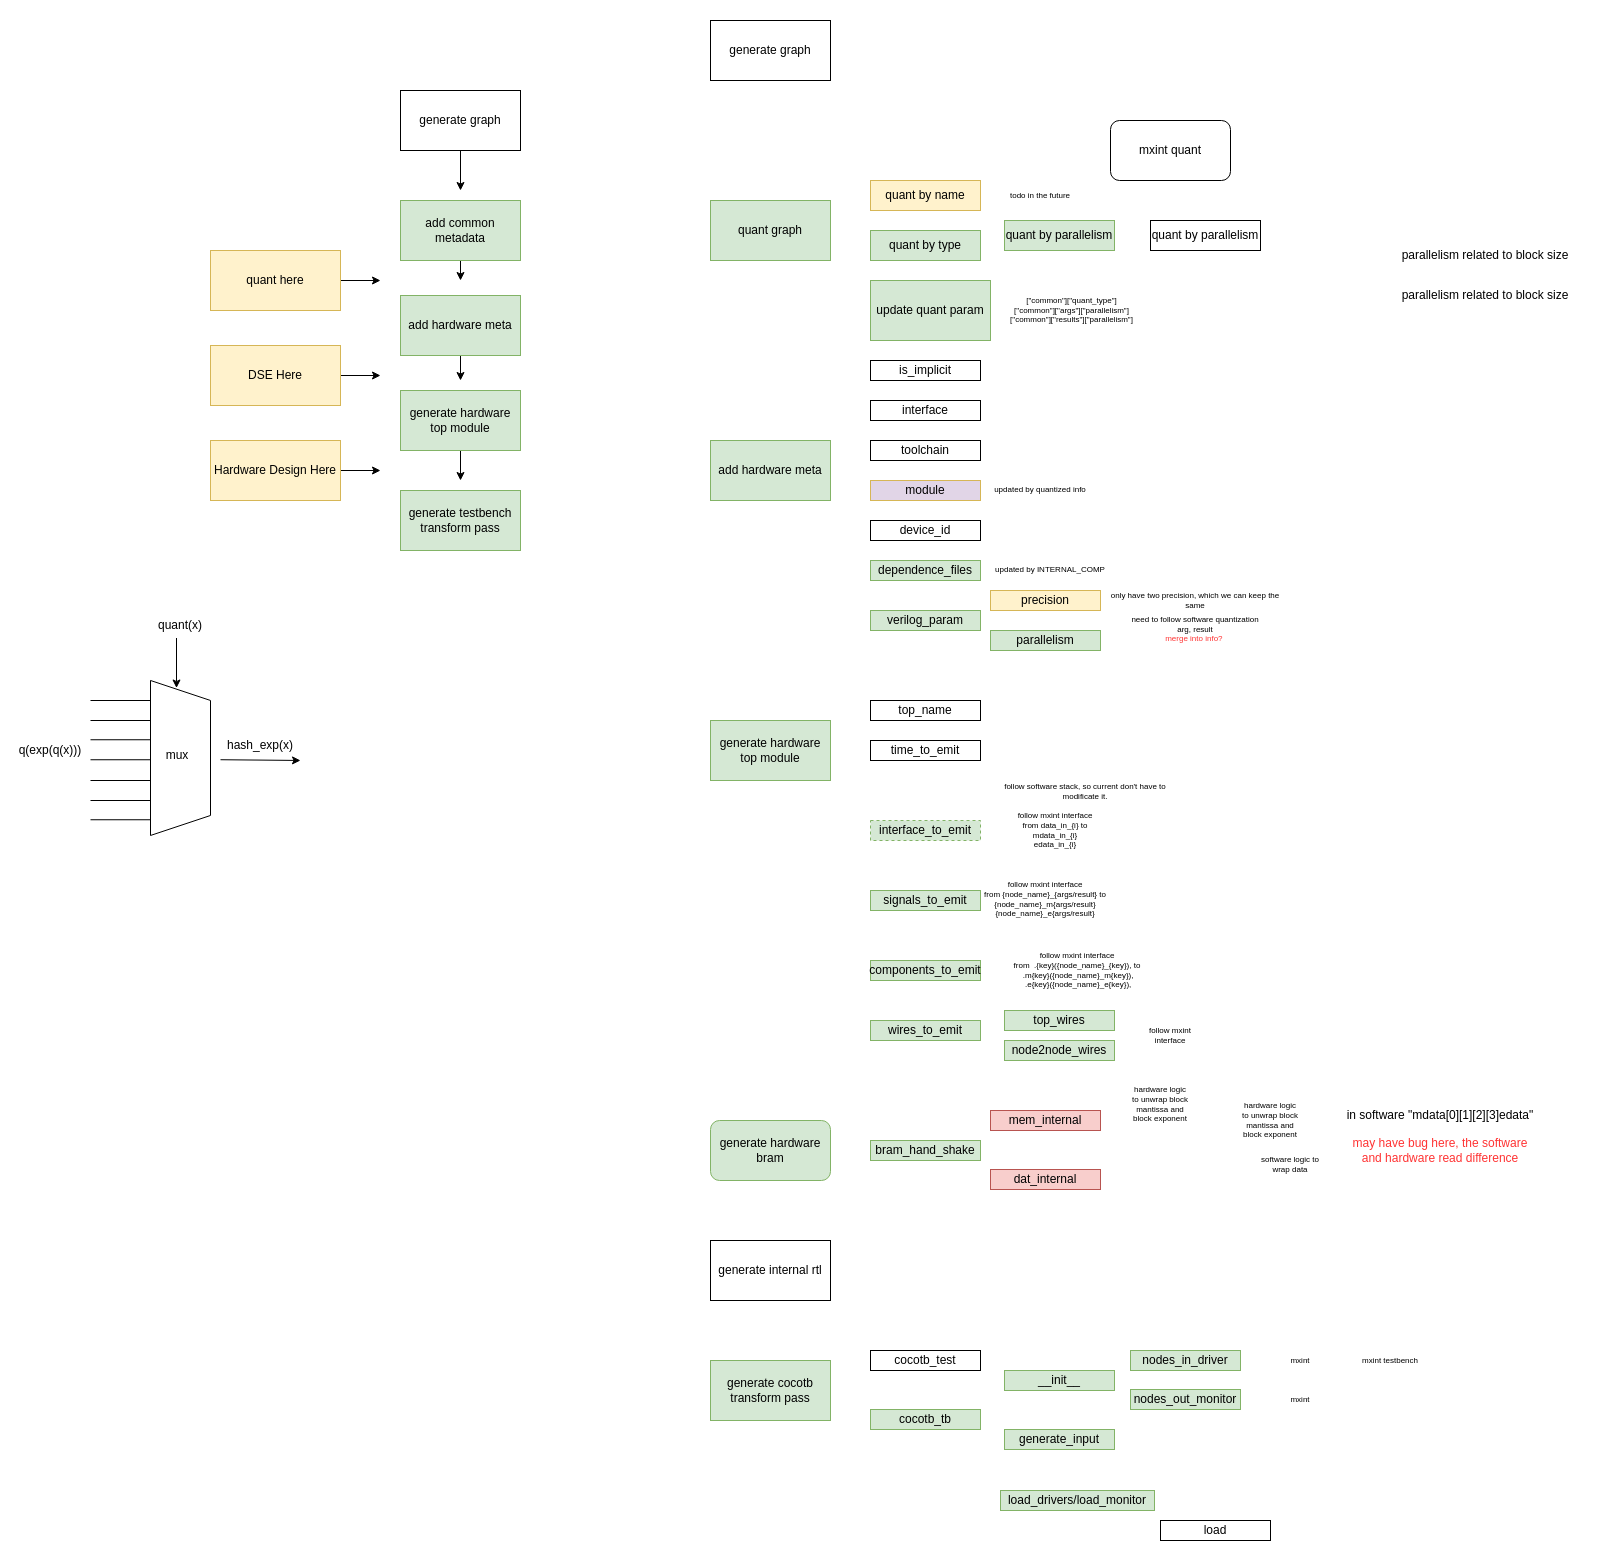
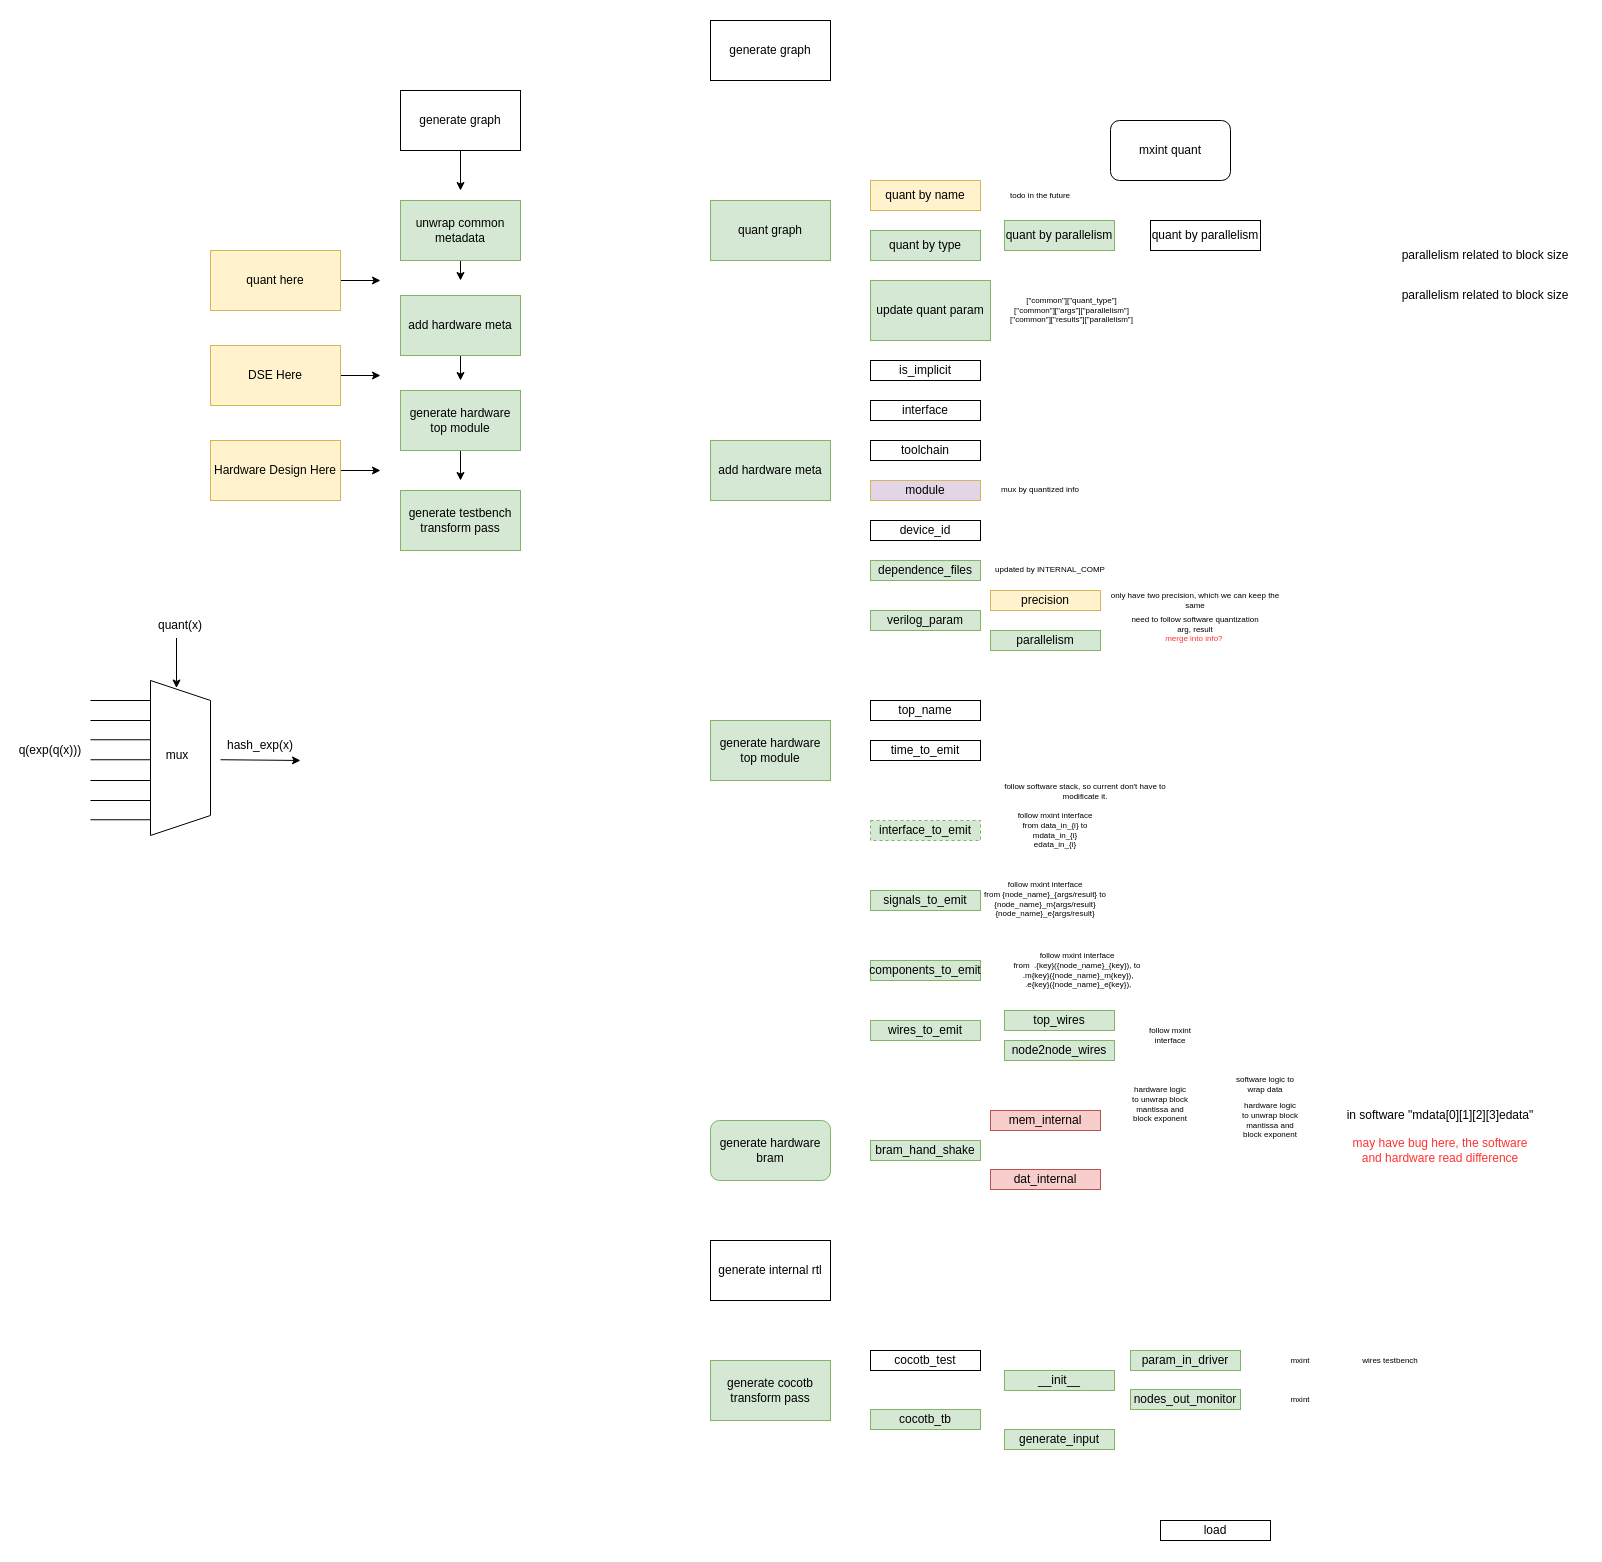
node "add common metadata": label "add common metadata" -> "unwrap common metadata"
node "updated by quantized info": label "updated by quantized info" -> "mux by quantized info"
node "software logic to wrap data": moved (1291, 1164) -> (1266, 1084)
node "nodes_in_driver": label "nodes_in_driver" -> "param_in_driver"
node "mxint testbench": label "mxint testbench" -> "wires testbench"
node "load_drivers/load_monitor": removed
